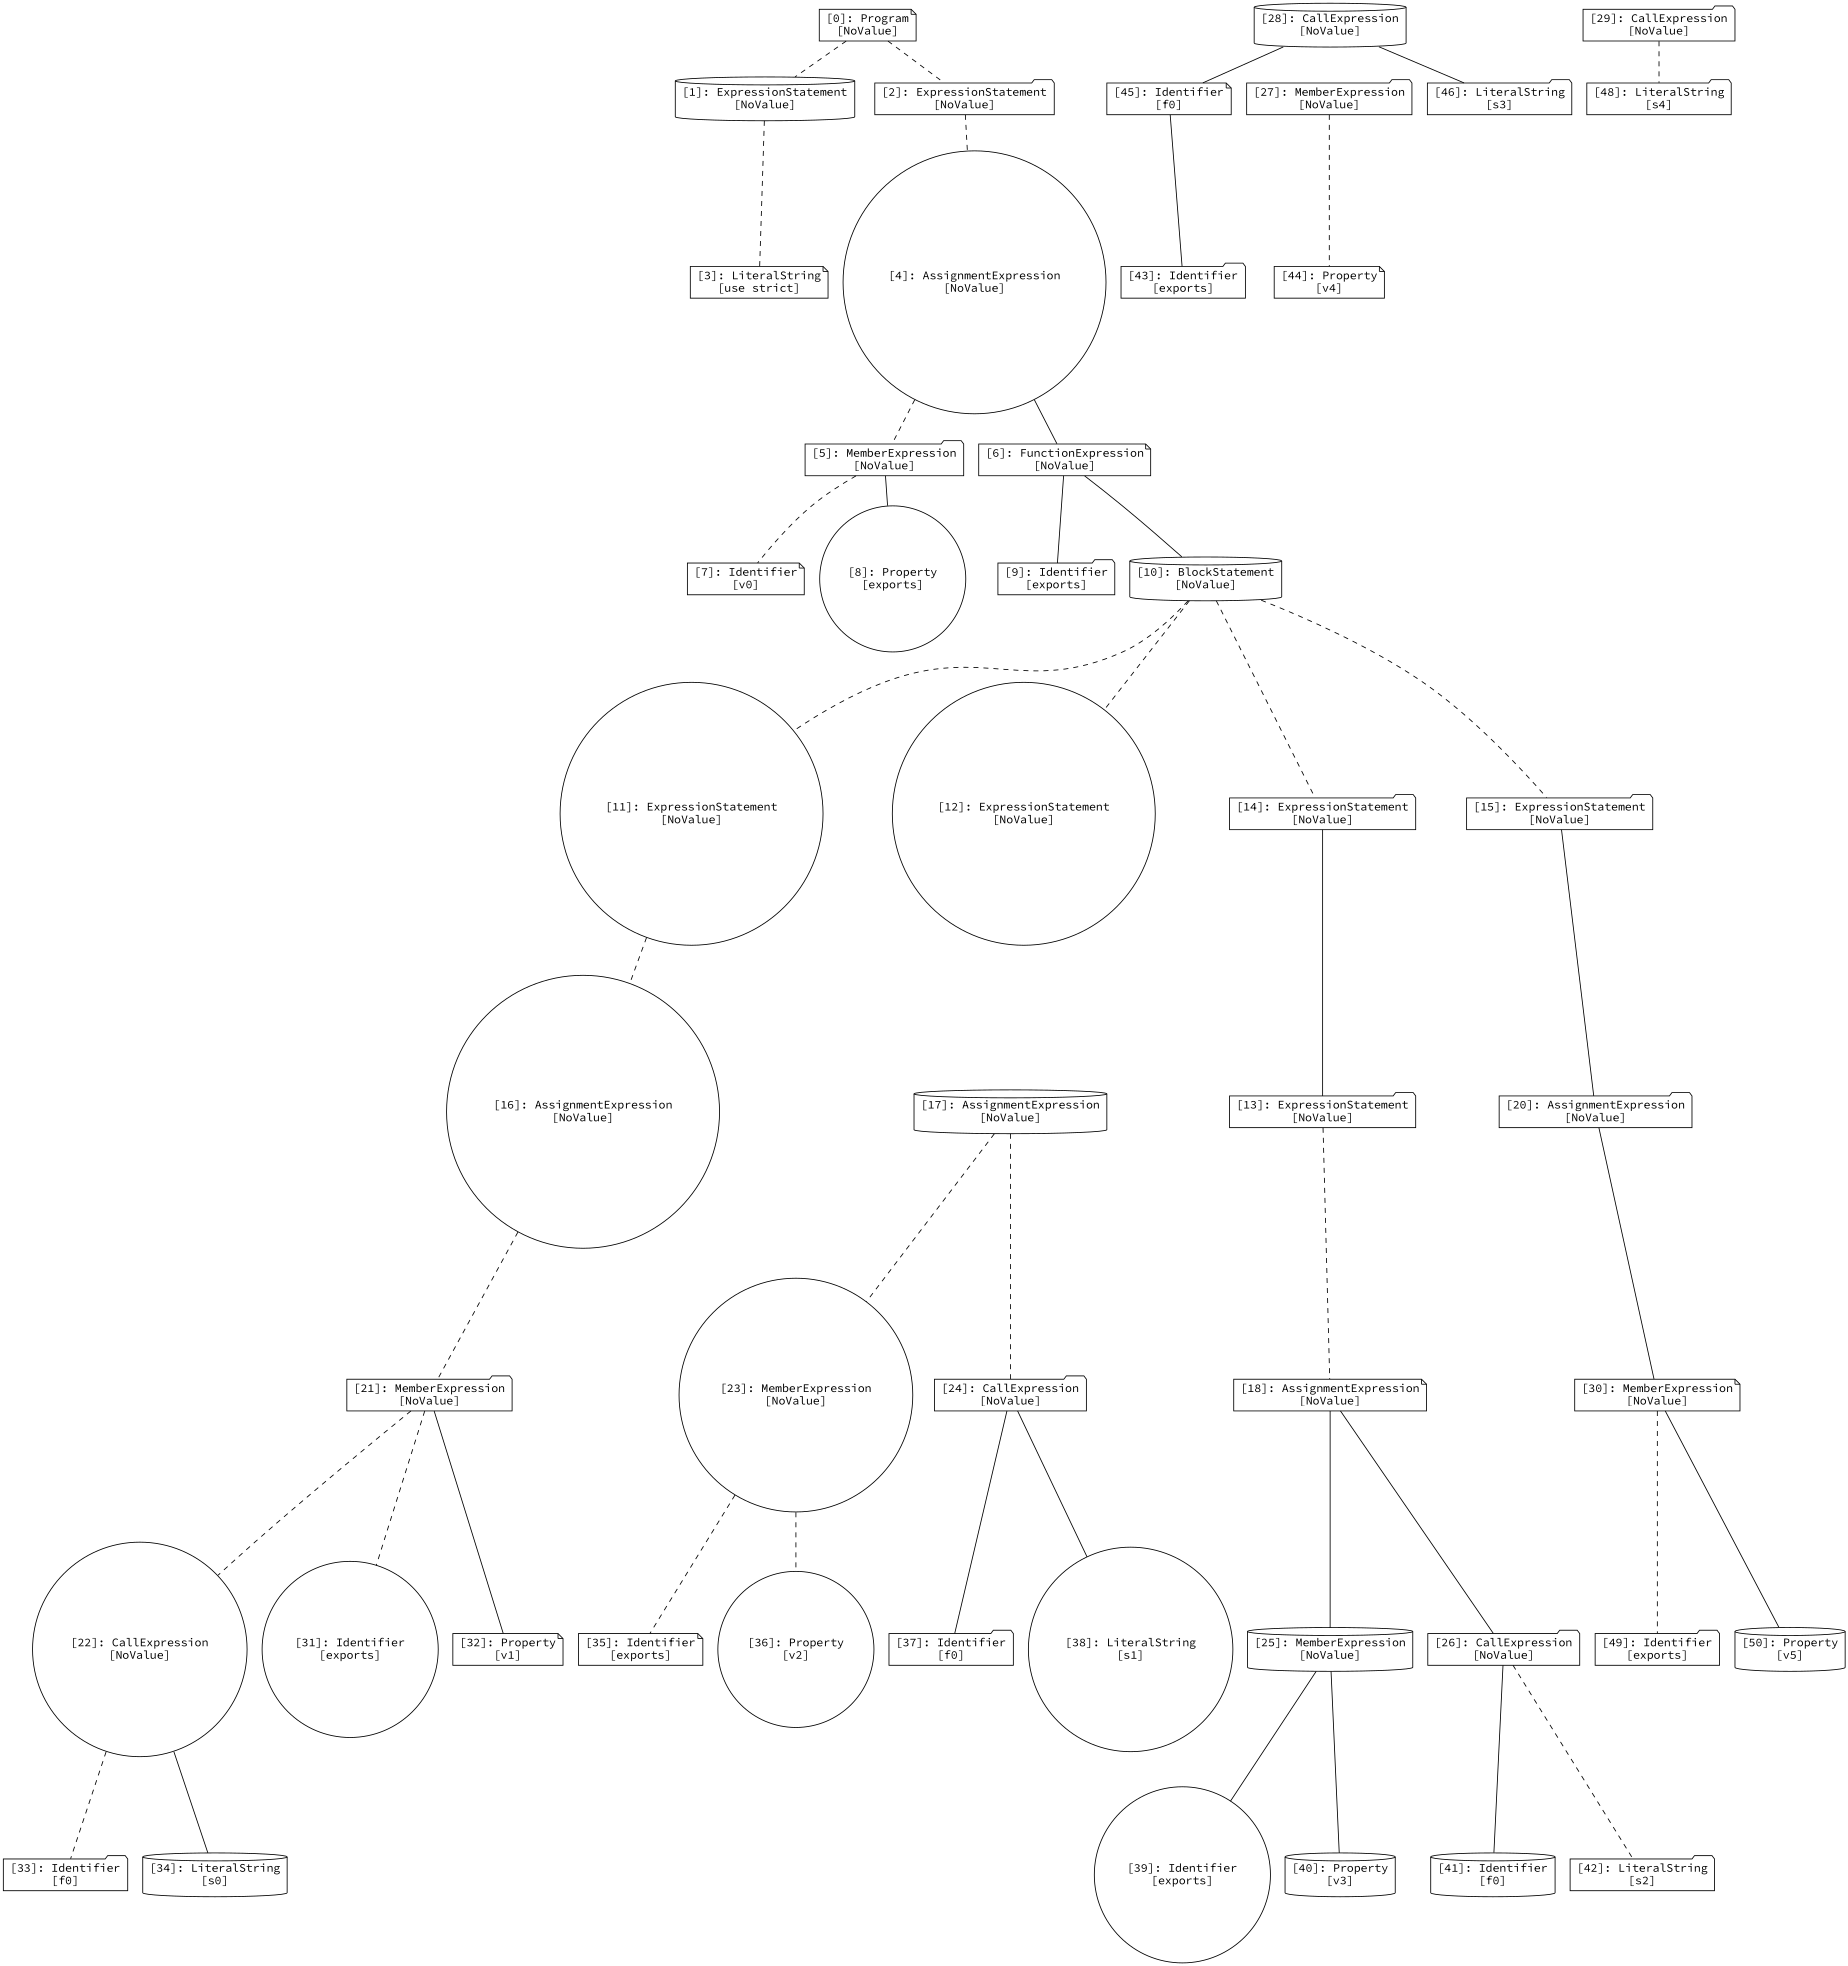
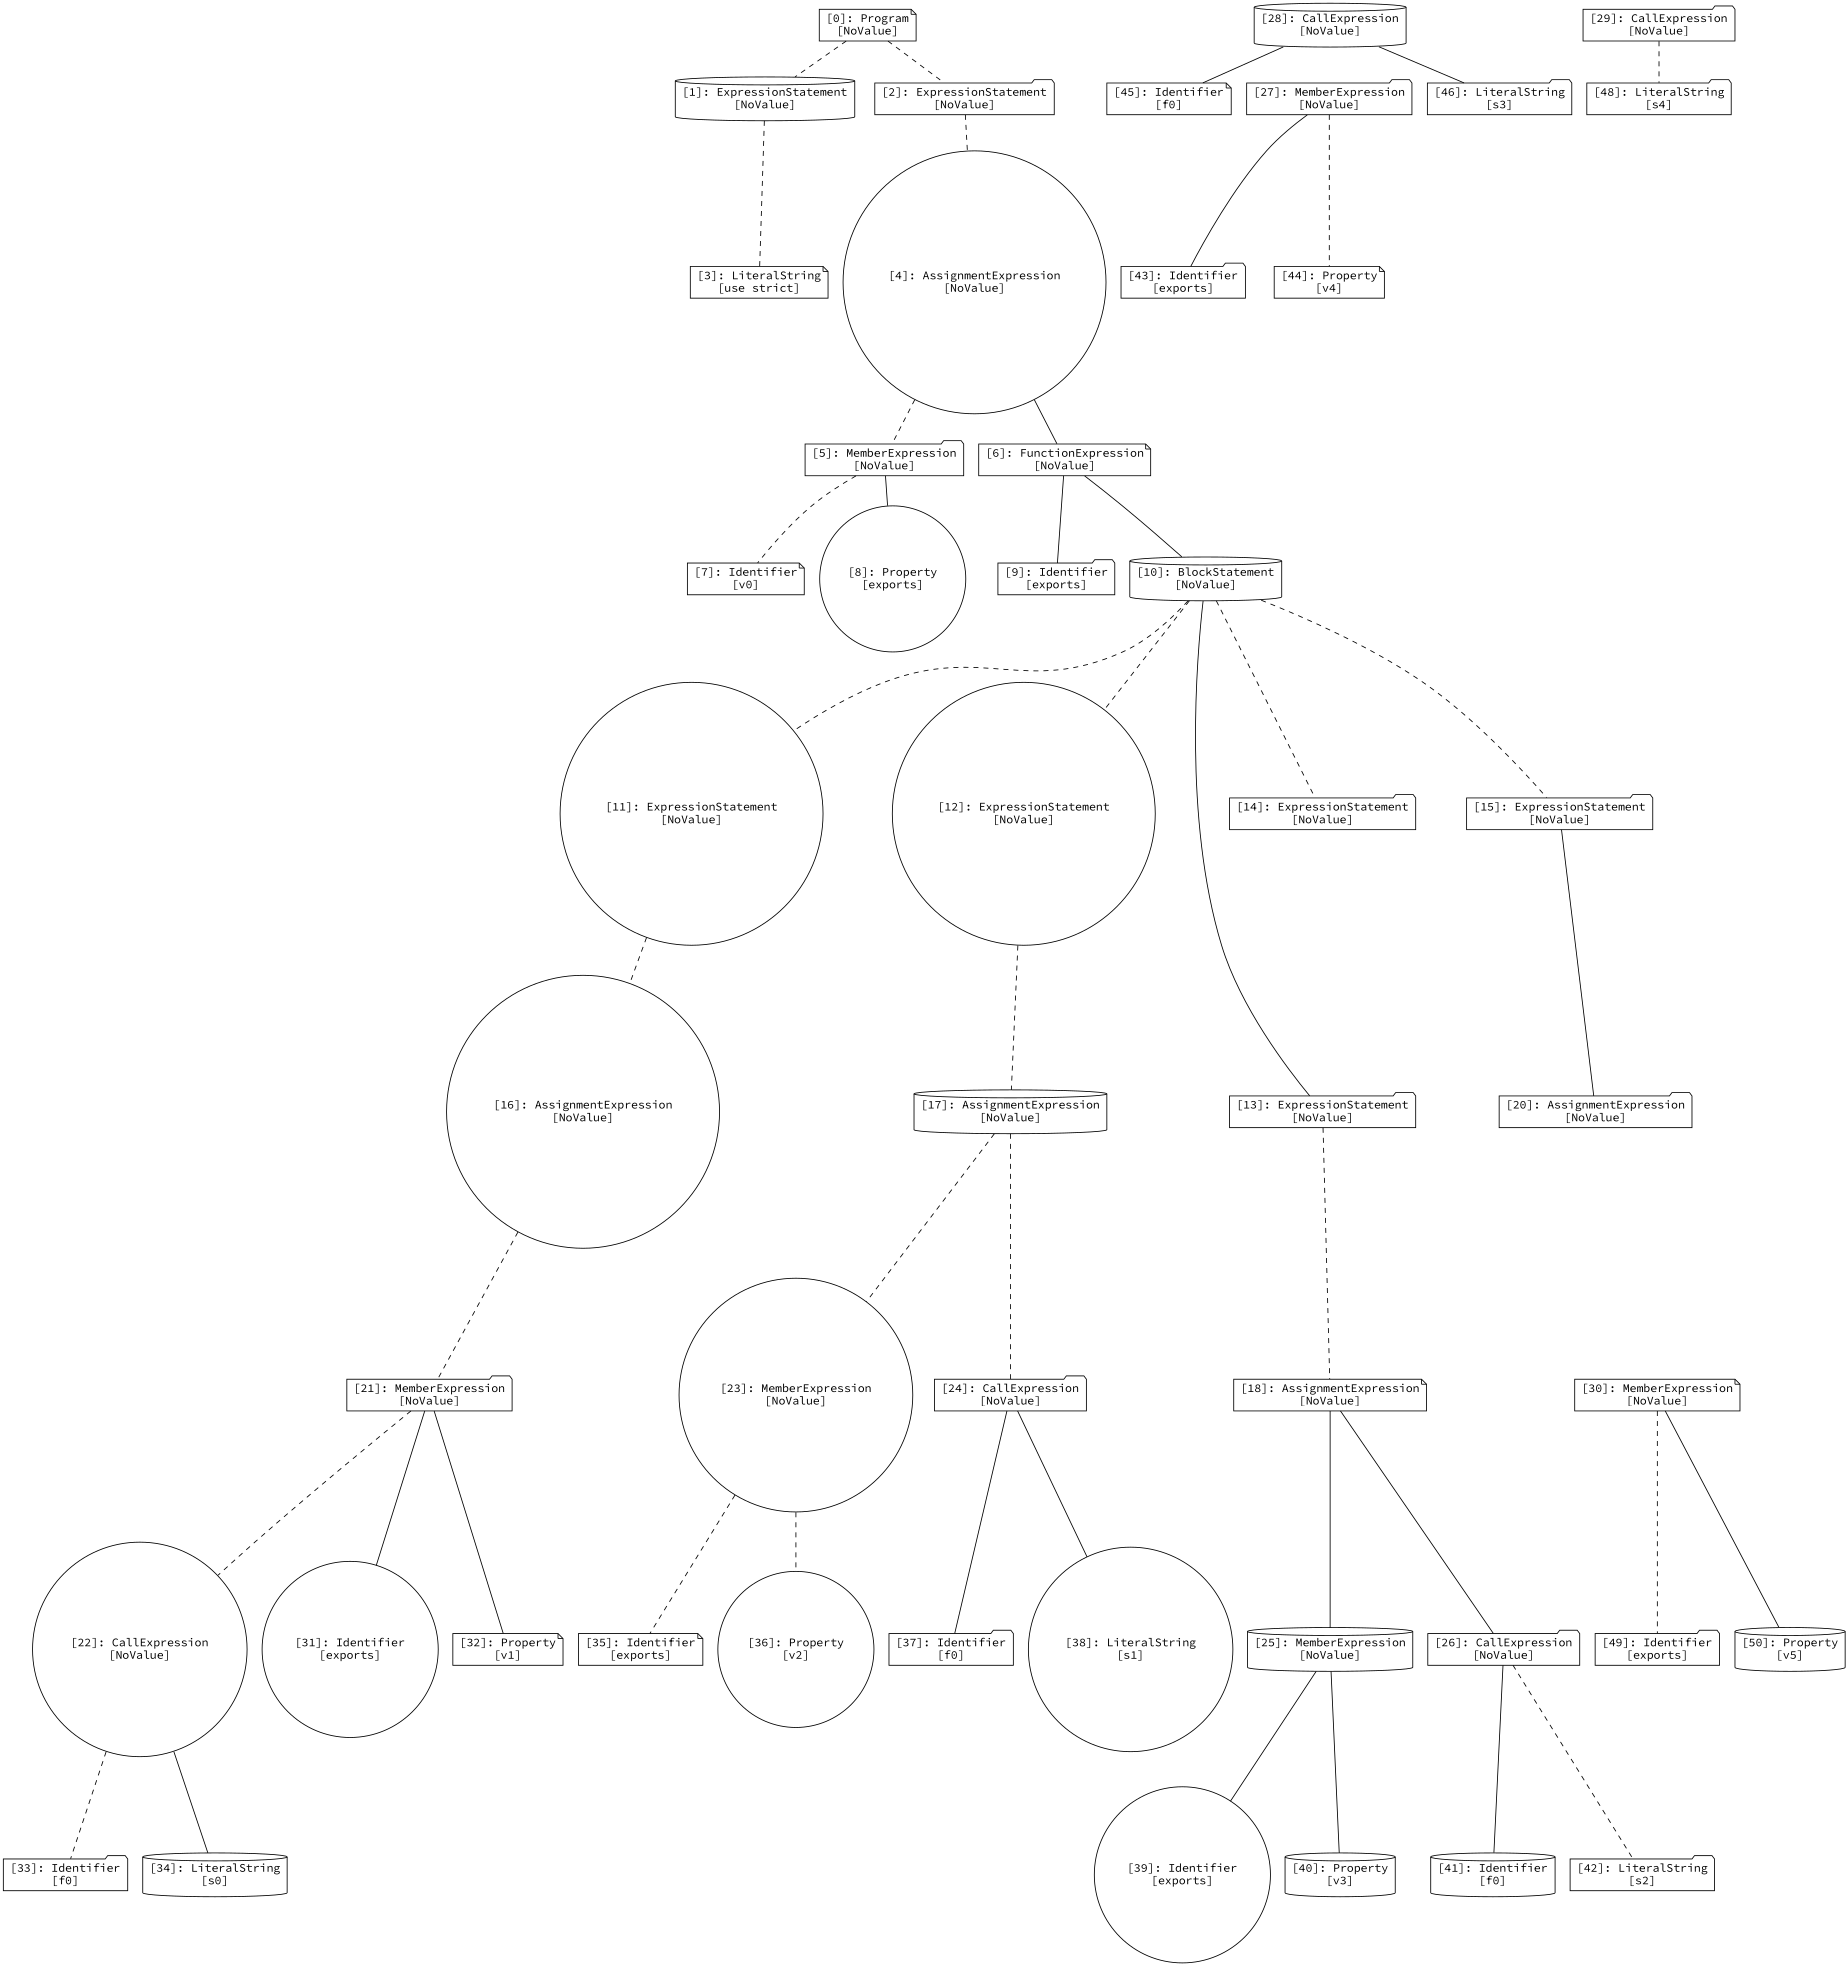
edge "[45]: Identifier [f0]" -- "[43]: Identifier [exports]": now "[27]: MemberExpression [NoValue]" -- "[43]: Identifier [exports]"
edge "[14]: ExpressionStatement [NoValue]" -- "[13]: ExpressionStatement [NoValue]": now "[10]: BlockStatement [NoValue]" -- "[13]: ExpressionStatement [NoValue]"
edge "[12]: ExpressionStatement [NoValue]" -- "[17]: AssignmentExpression [NoValue]": added
edge "[20]: AssignmentExpression [NoValue]" -- "[30]: MemberExpression [NoValue]": removed
edge "[21]: MemberExpression [NoValue]" -- "[31]: Identifier [exports]": style dashed -> solid
